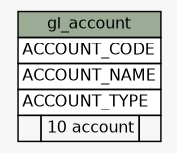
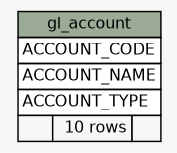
node "gl_account": text "10 account" -> "10 rows"
